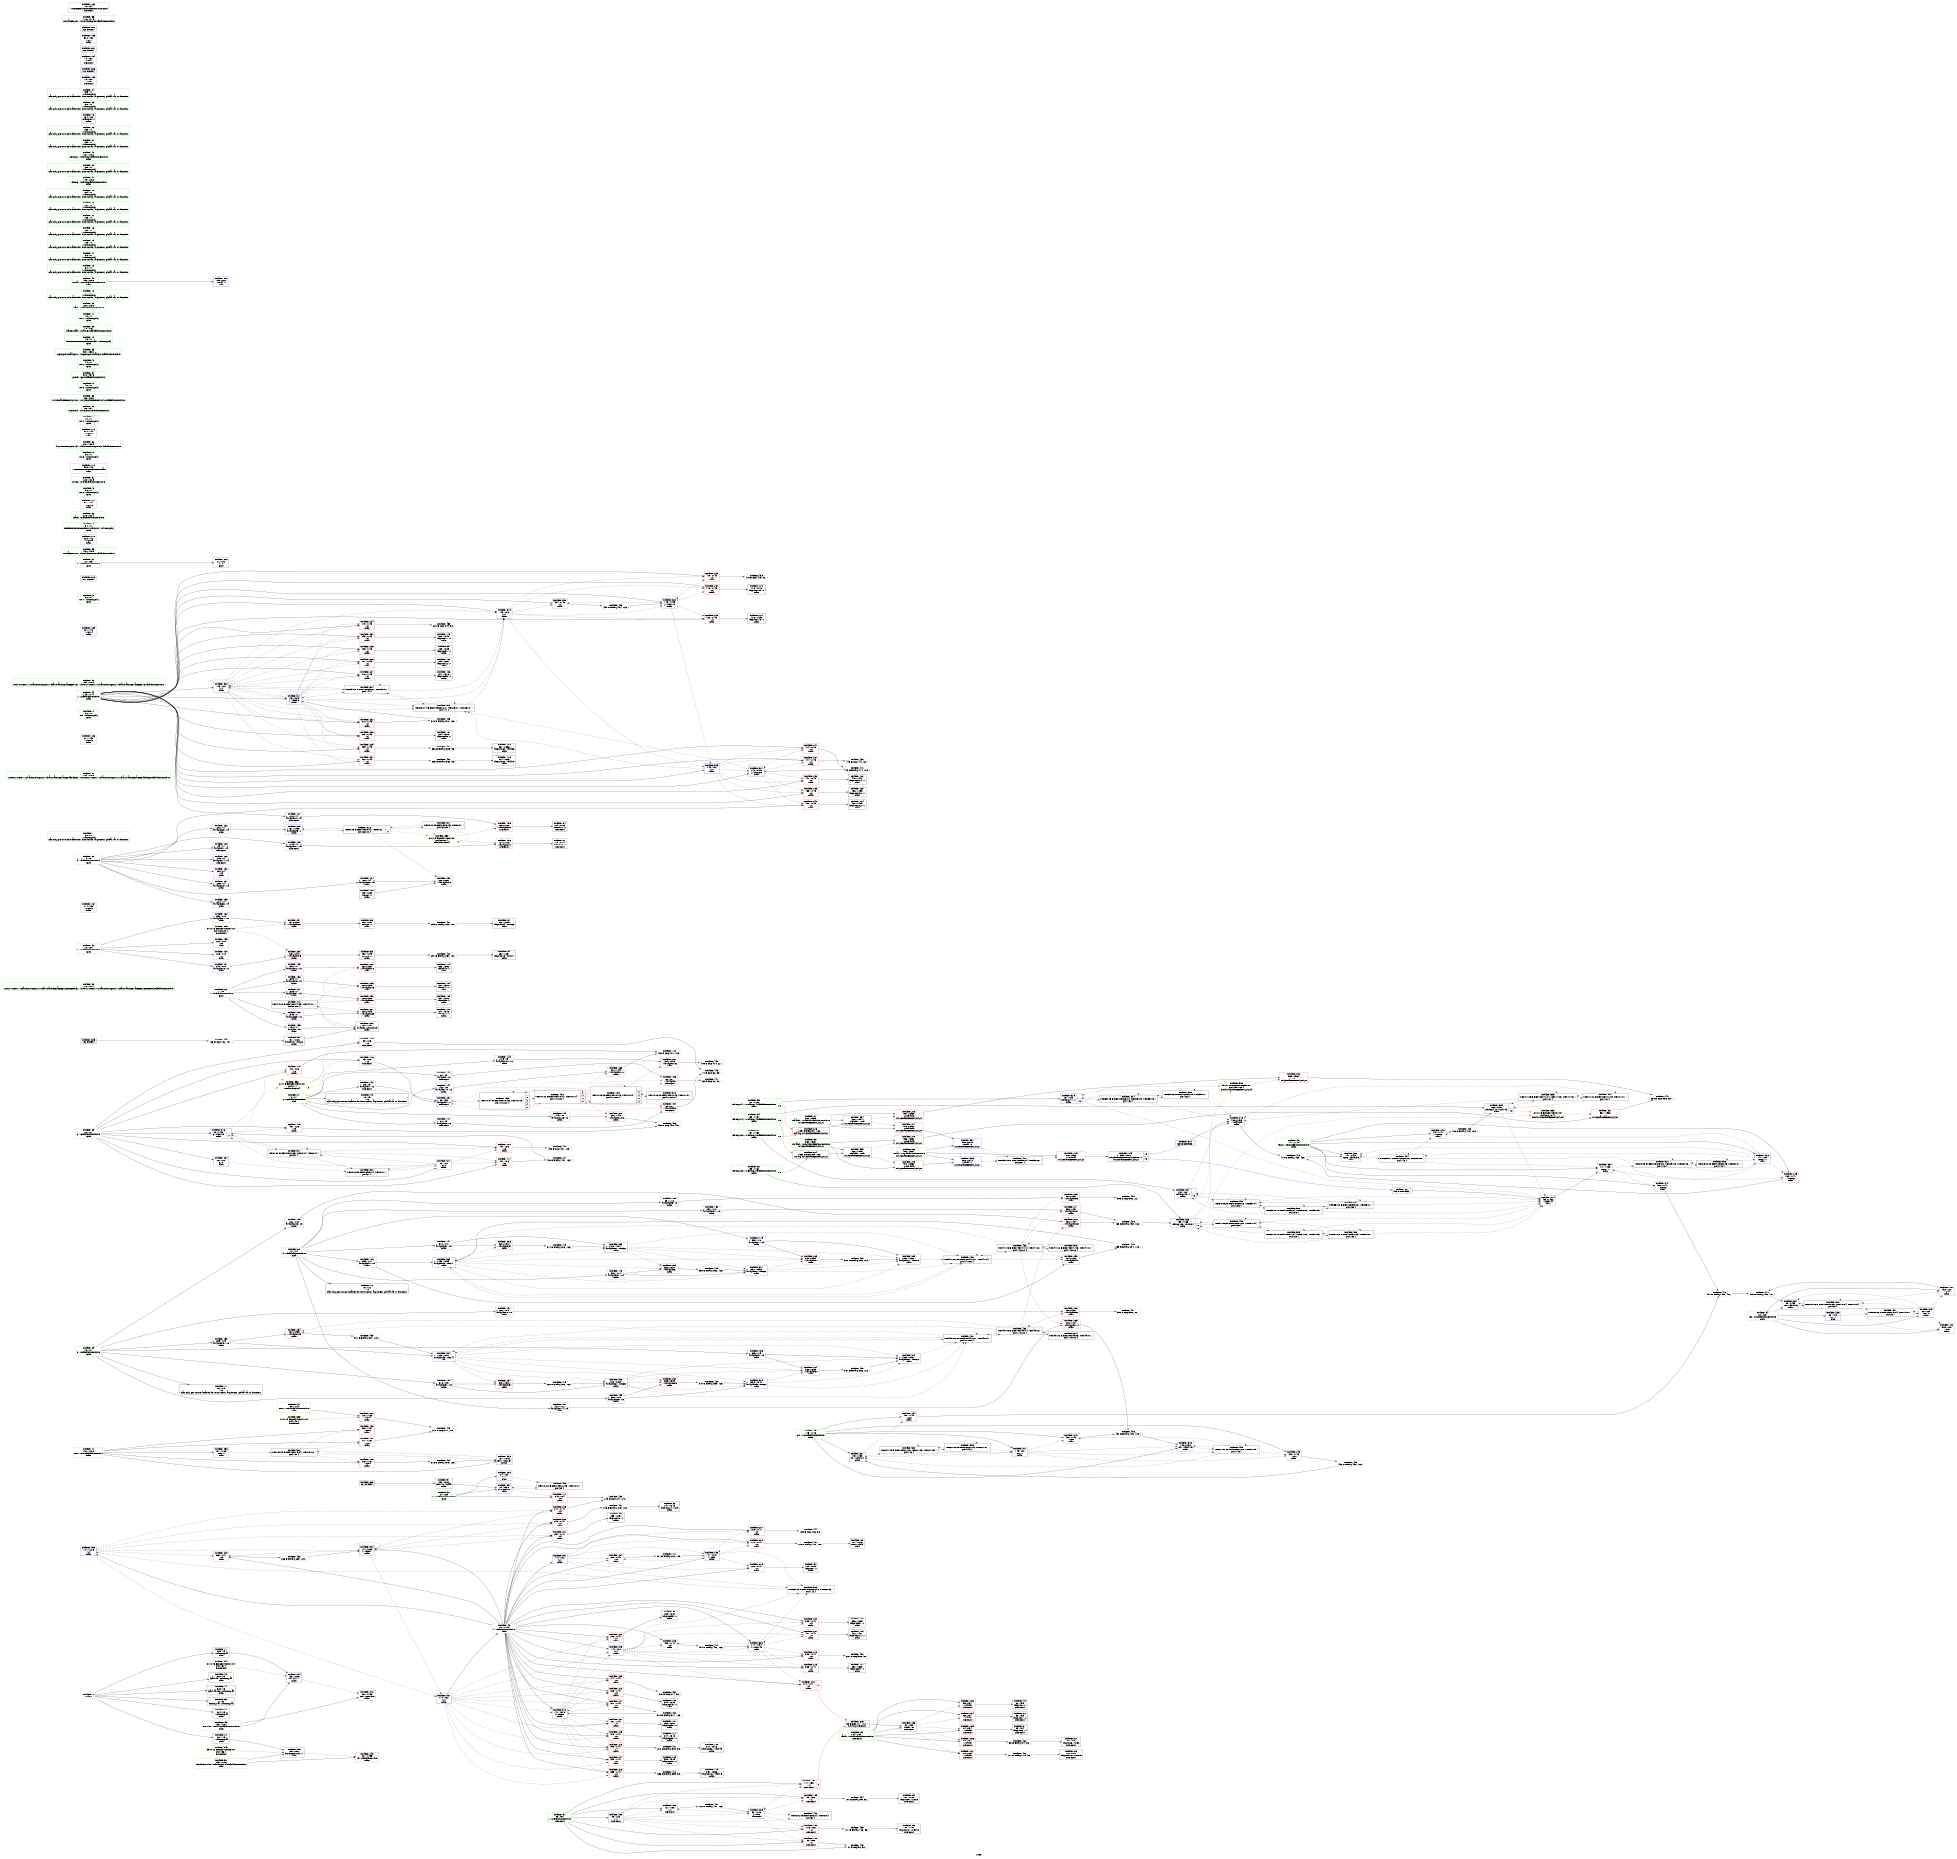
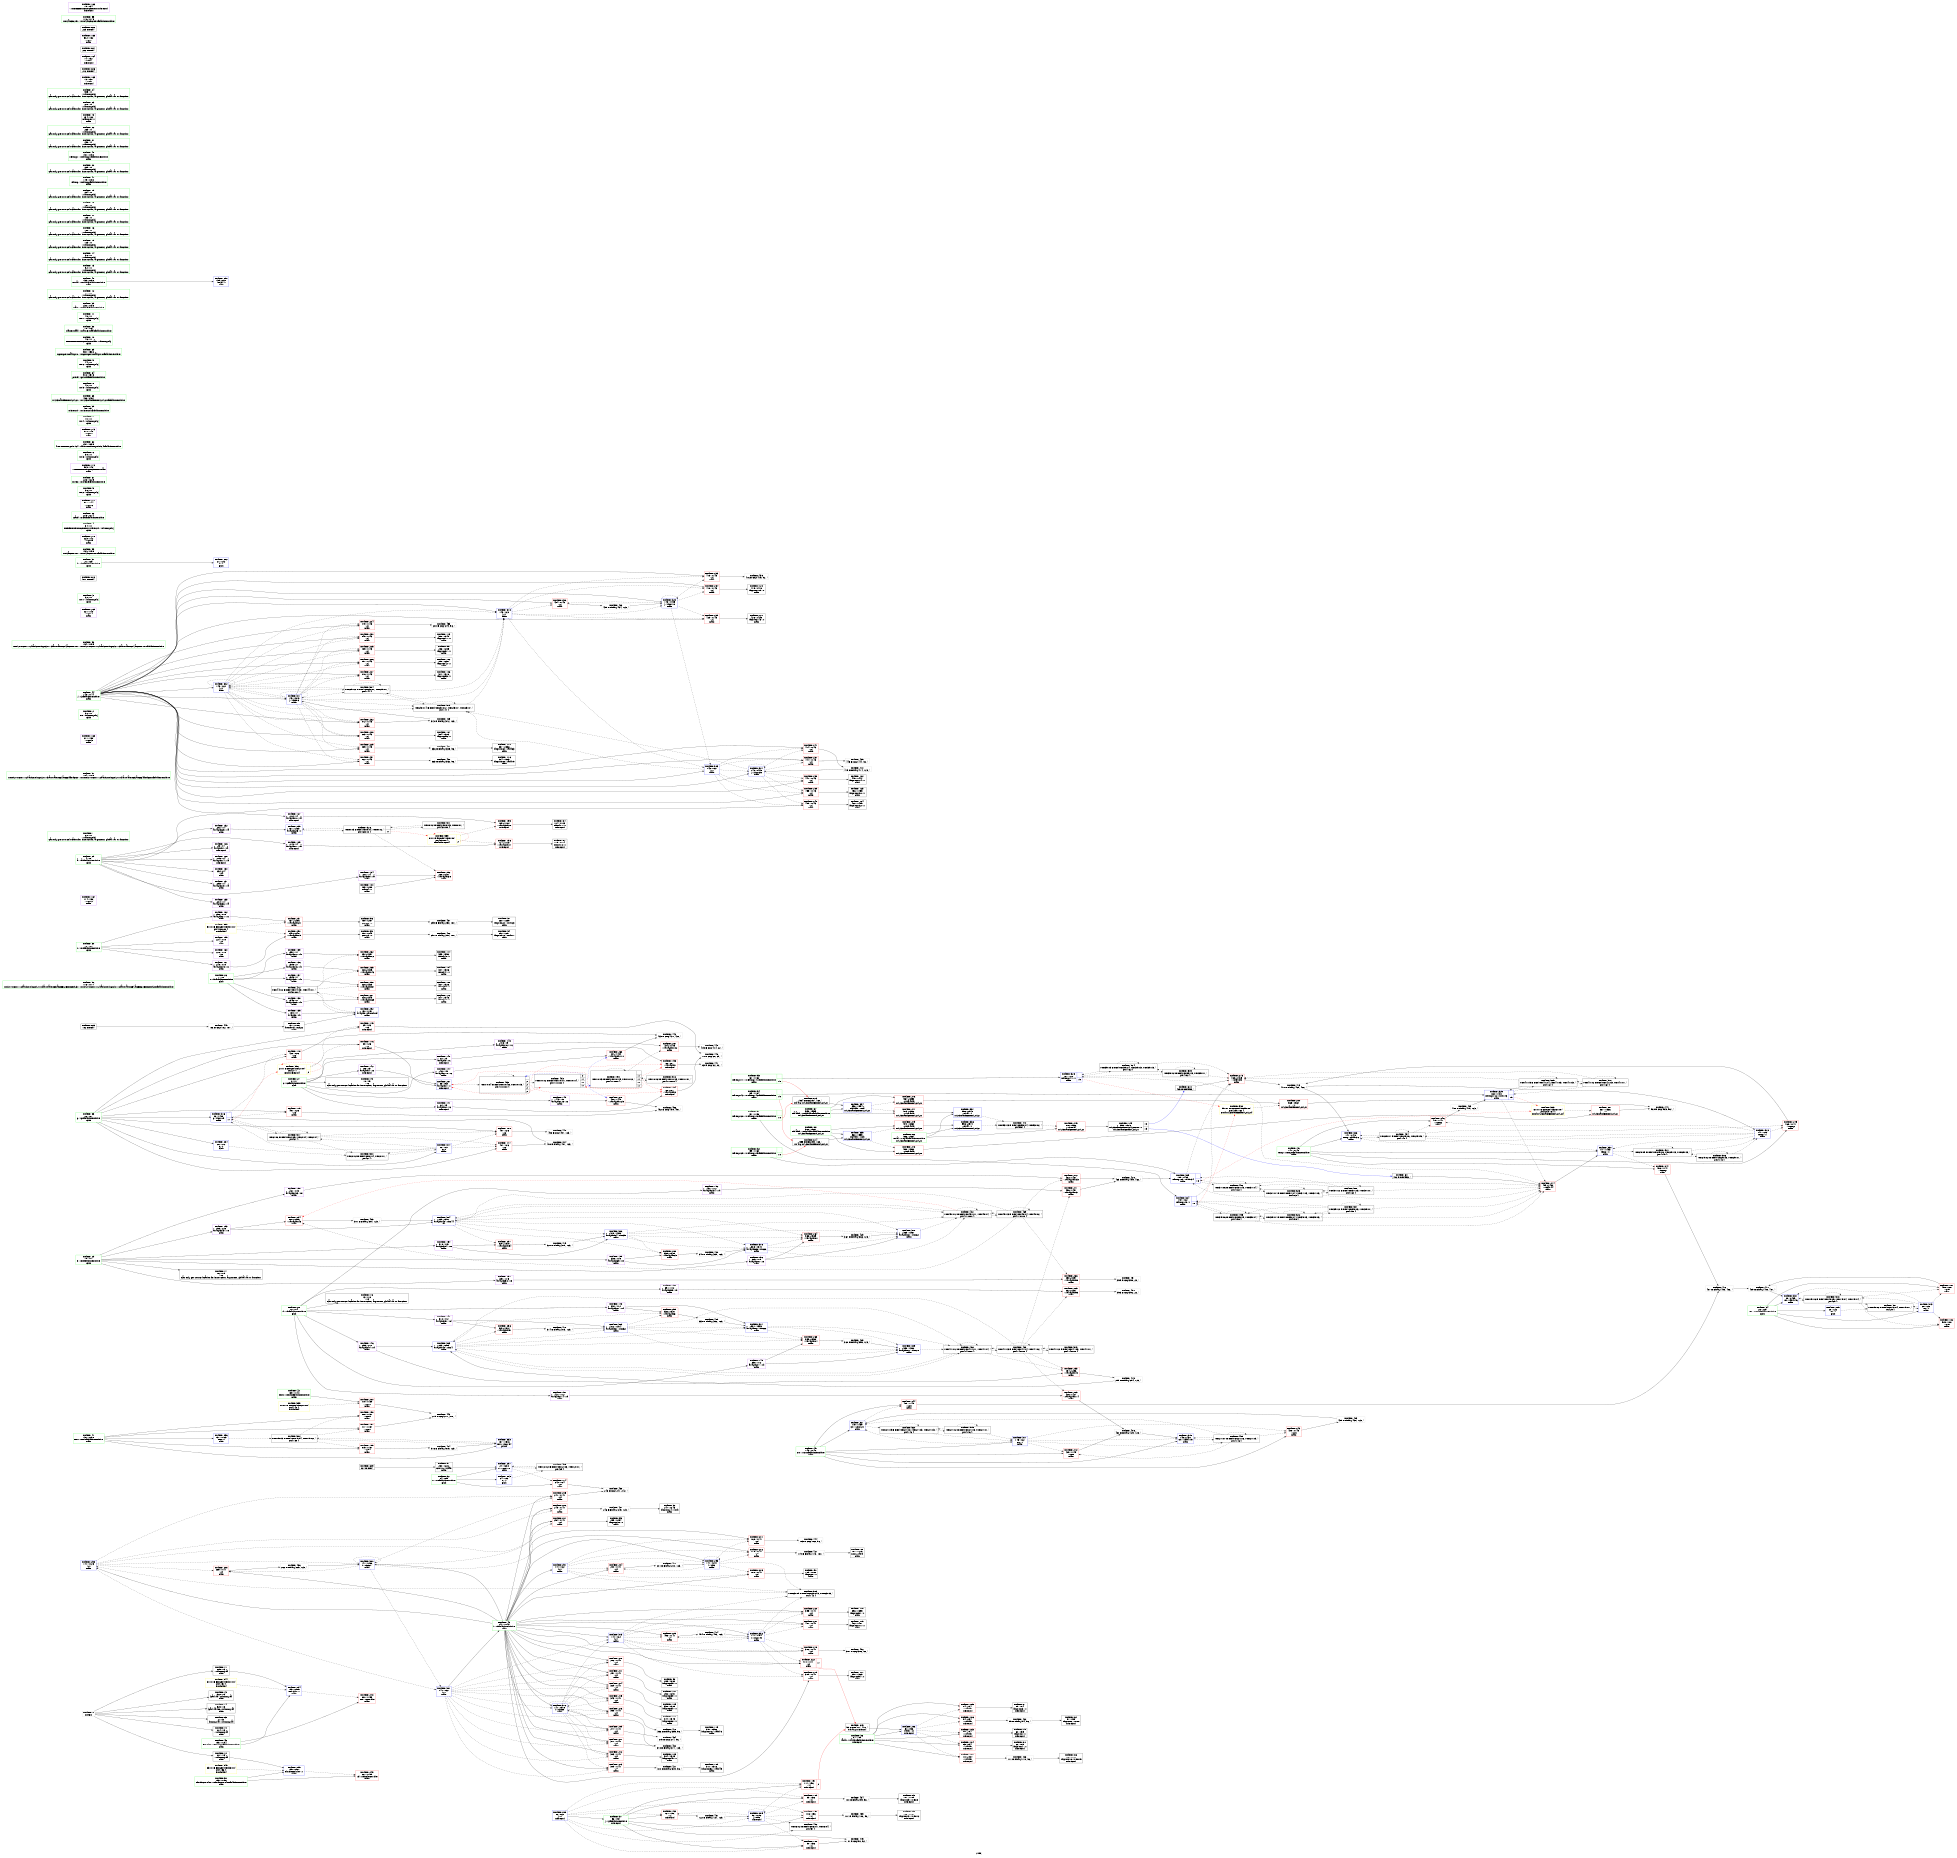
edge "NodeID: 46" -> "NodeID: 322": now "NodeID: 413" -> "NodeID: 322"
node "NodeID: 514": removed
edge "NodeID: 37" -> "NodeID: 288": reversed
